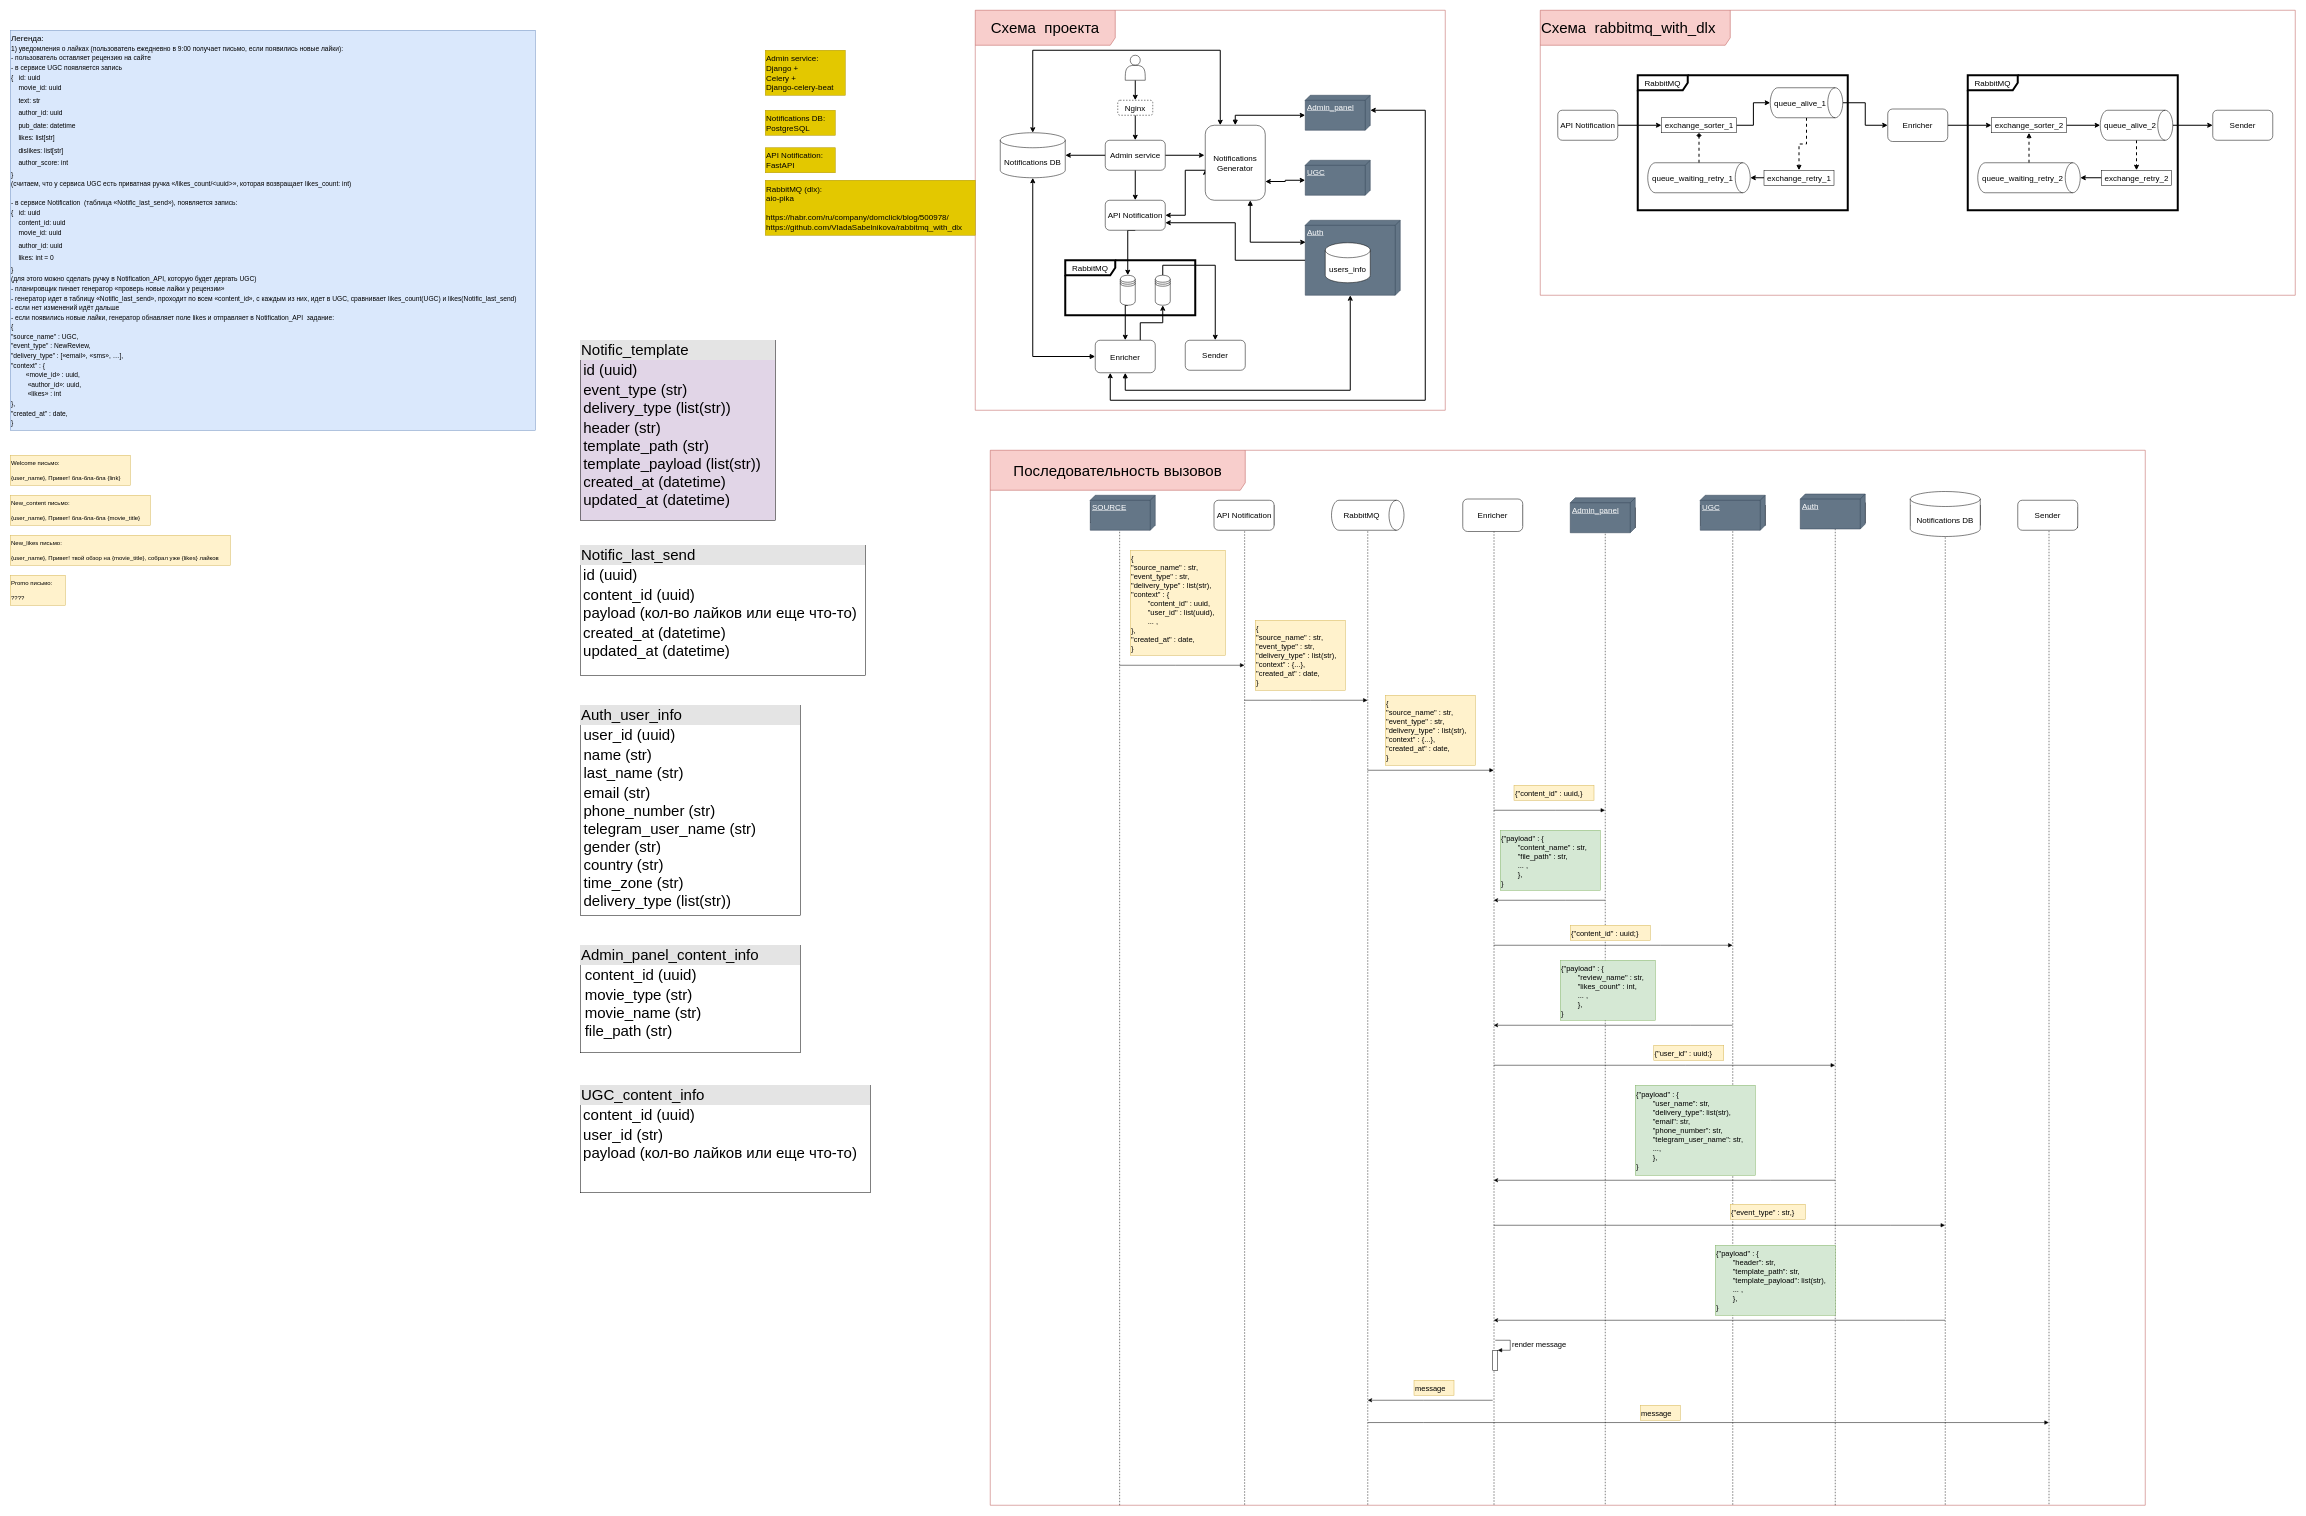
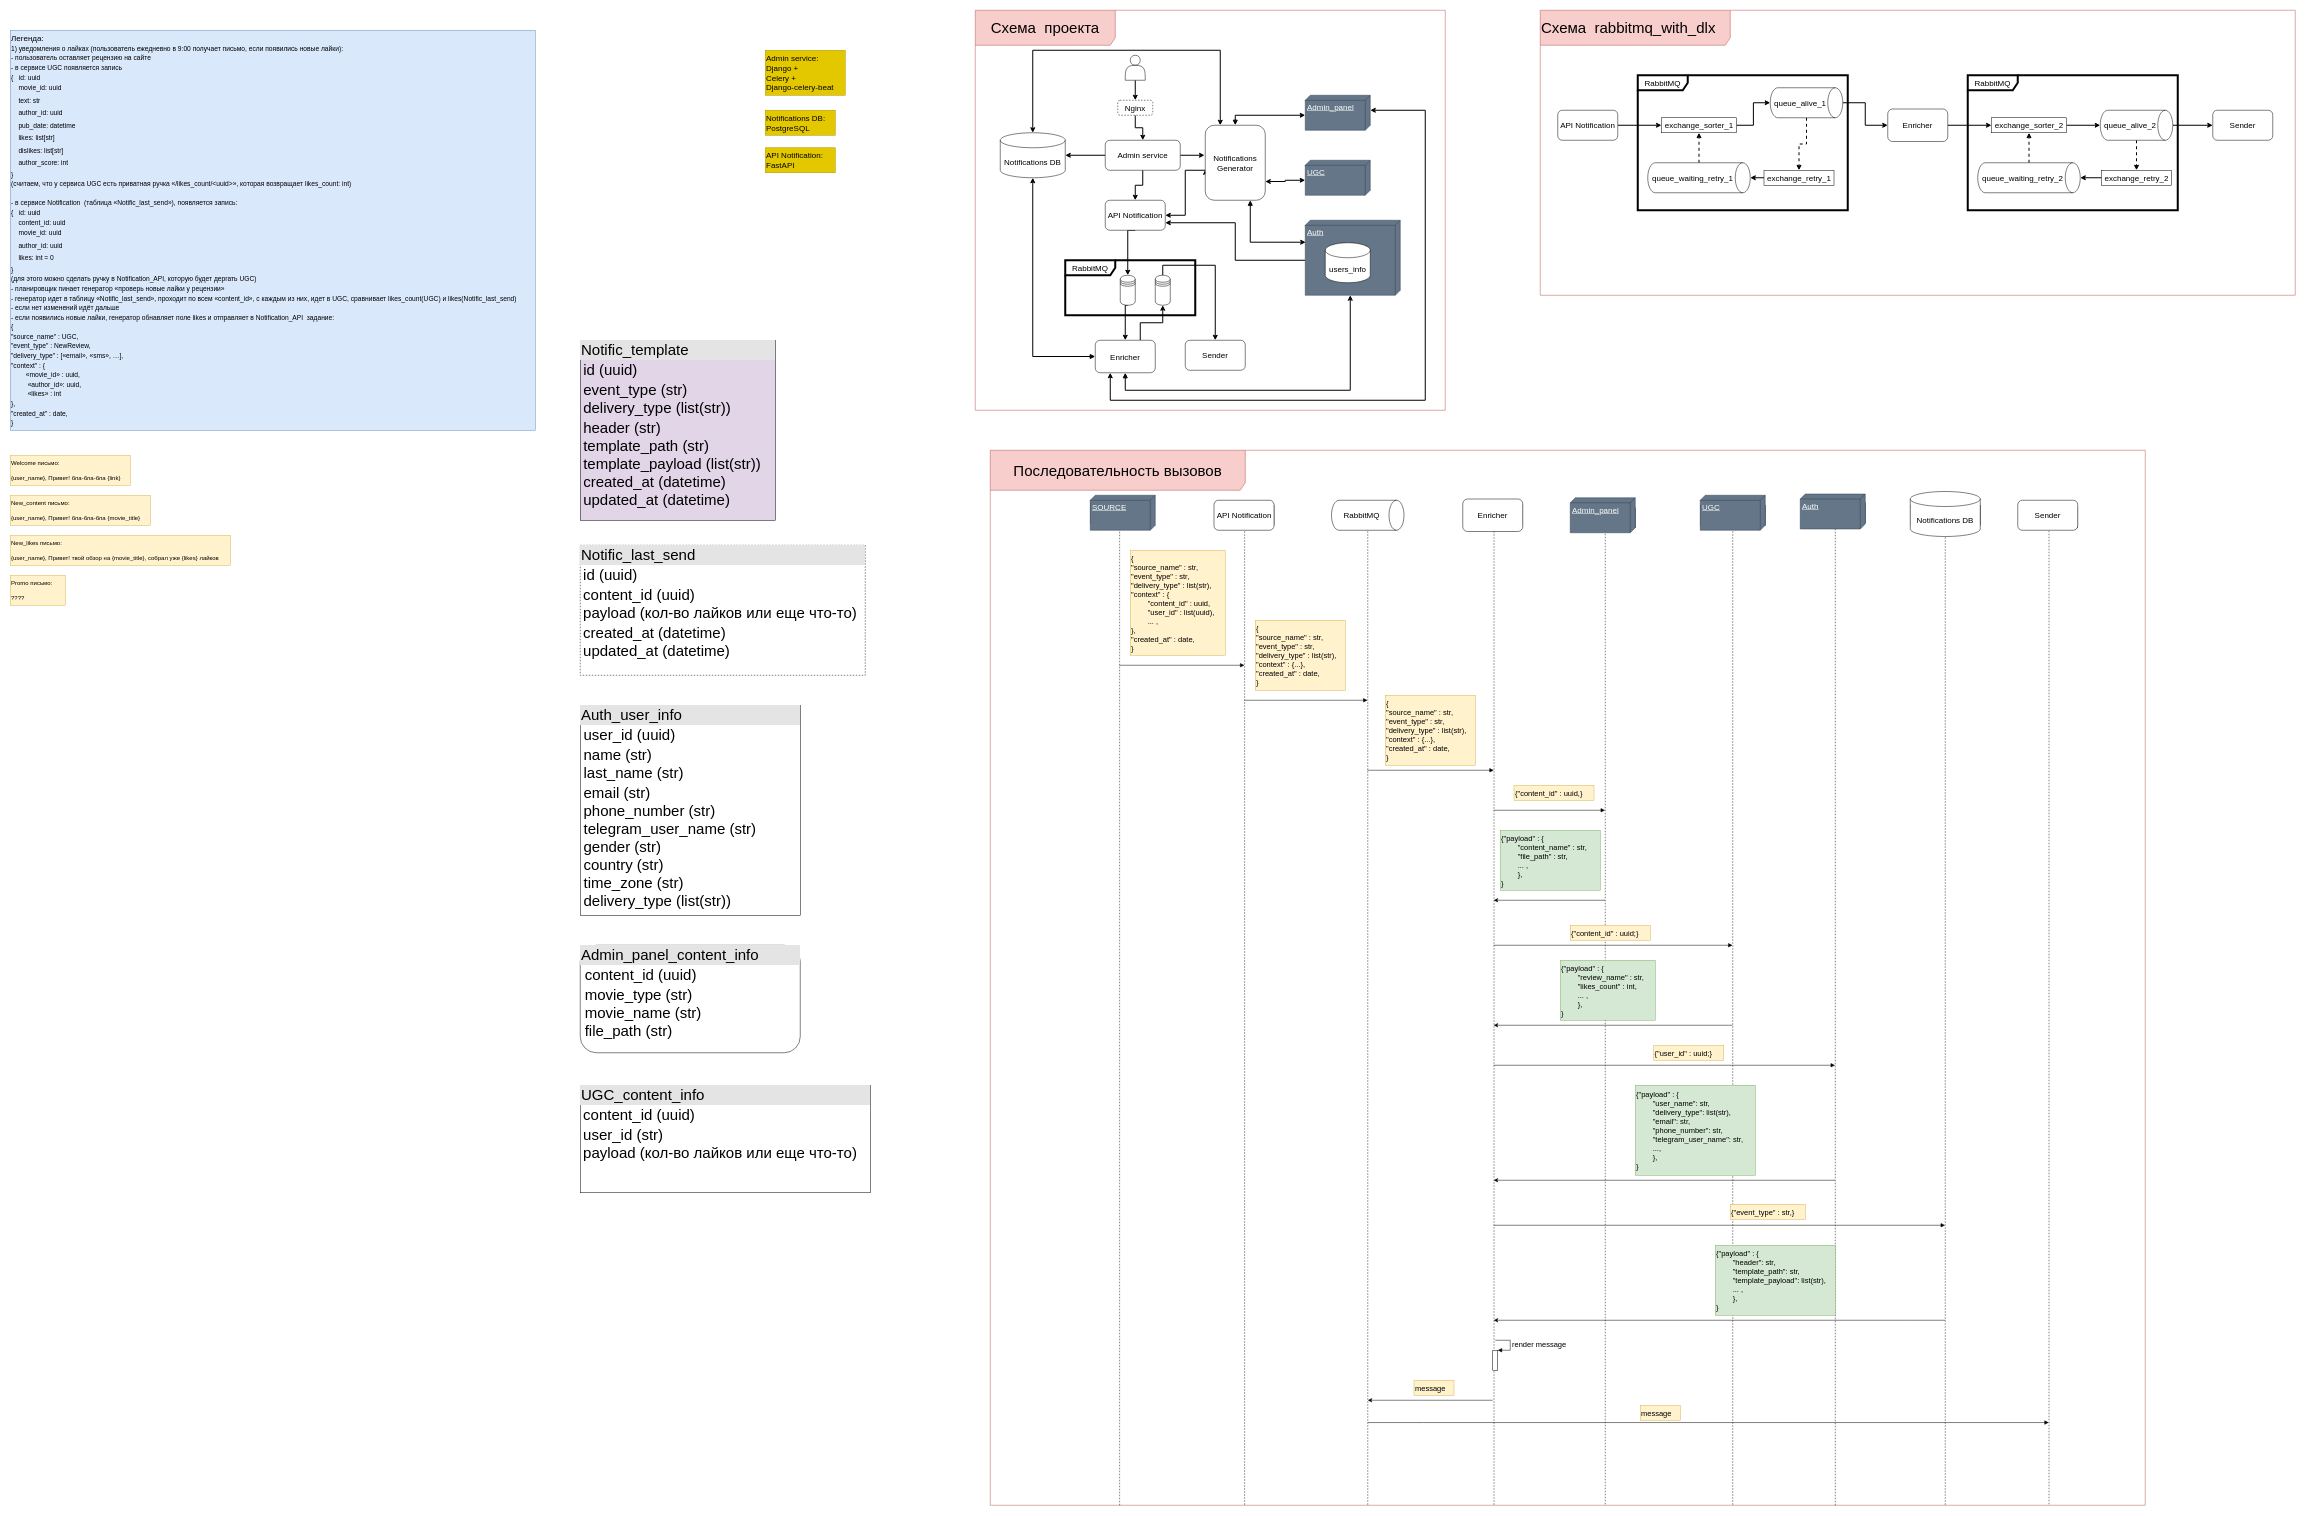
edge "queue_waiting_retry_1" -> "exchange_sorter_1": arrowhead diamond -> classic
node "Admin service": size 60x30 -> 75x30
node "RabbitMQ (dlx): aio-pika https://habr.com/ru/company/domclick/blog/500978/ https://github.com/VladaSabelnikova/rabbitmq_with_dlx": removed
node "Notific_last_send id (uuid) content_id (uuid) payload (кол-во лайков или еще что-то) created_at (datetime) updated_at (datetime)": style solid -> dashed
node "Admin_panel_content_info content_id (uuid) movie_type (str) movie_name (str) file_path (str)": shape rectangle -> rounded rectangle
